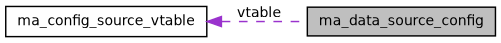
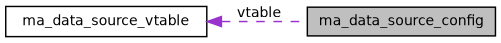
node "ma_config_source_vtable": label "ma_config_source_vtable" -> "ma_data_source_vtable"
